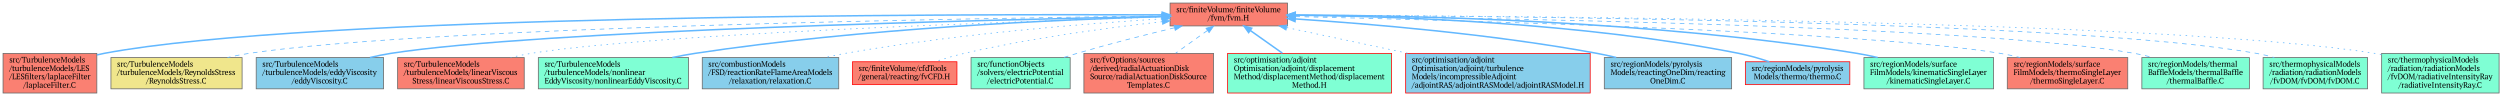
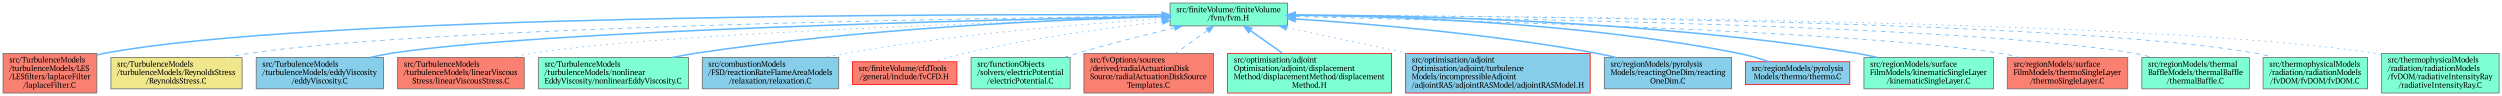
node "src/finiteVolume/finiteVolume /fvm/fvm.H": fillcolor salmon -> aquamarine
node "src/finiteVolume/cfdTools /general/reacting/fvCFD.H": label "src/finiteVolume/cfdTools /general/reacting/fvCFD.H" -> "src/finiteVolume/cfdTools /general/include/fvCFD.H"
